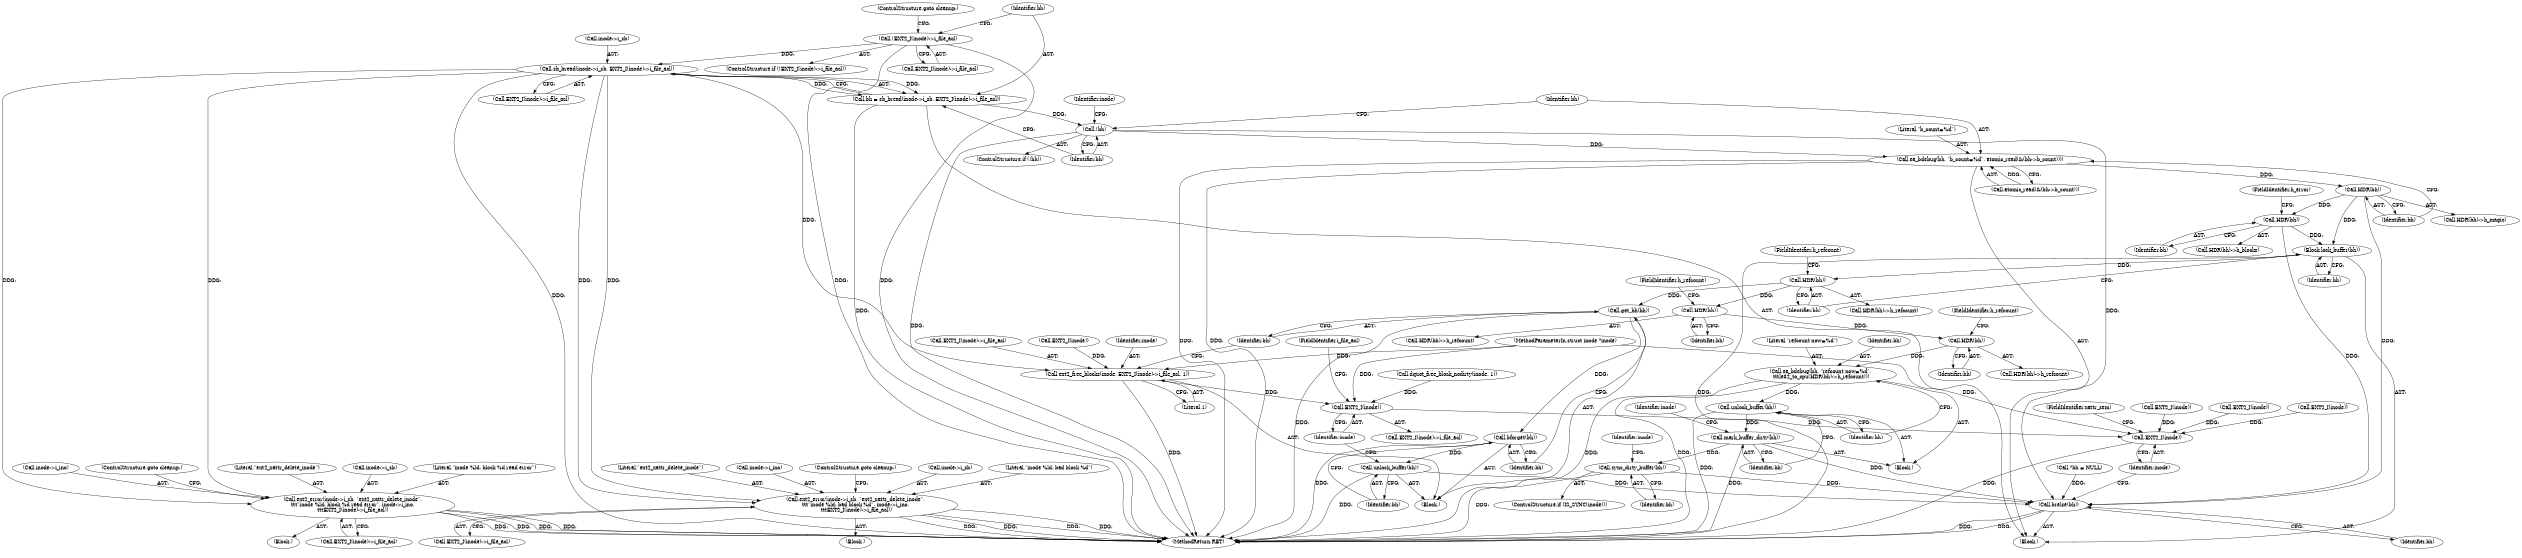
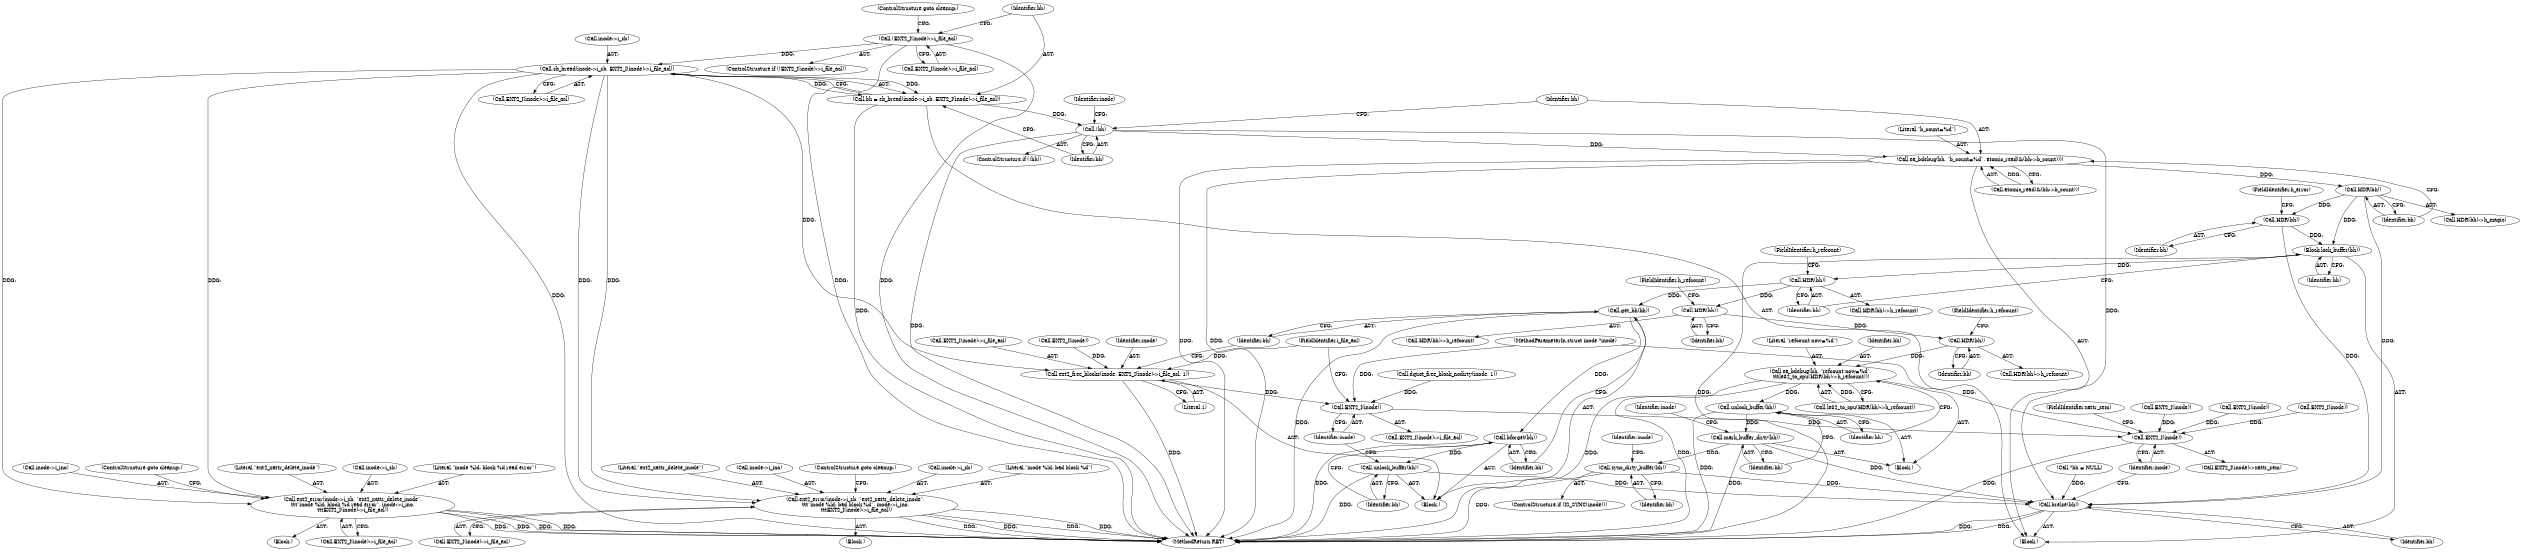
node "(Call,HDR(bh)->h_blocks)": removed
edge "(MethodParameterIn,struct inode *inode)" -> "(Call,ext2_free_blocks(inode, EXT2_I(inode)->i_file_acl, 1))": now "(FieldIdentifier,i_file_acl)" -> "(Call,ext2_free_blocks(inode, EXT2_I(inode)->i_file_acl, 1))"
node "(Call,le32_to_cpu(HDR(bh)->h_refcount))": added
node "(Call,EXT2_I(inode)->xattr_sem)": added
